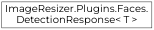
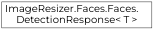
node "ImageResizer.Plugins.Faces. DetectionResponse< T >": label "ImageResizer.Plugins.Faces. DetectionResponse< T >" -> "ImageResizer.Faces.Faces. DetectionResponse< T >"
